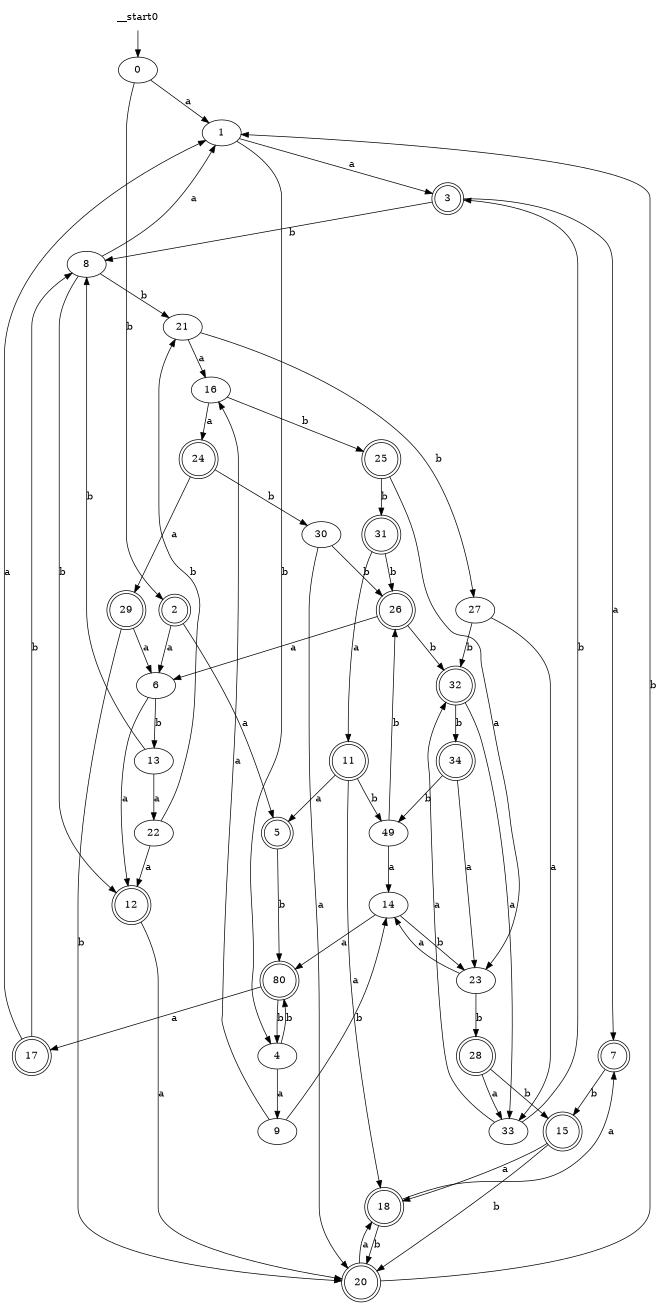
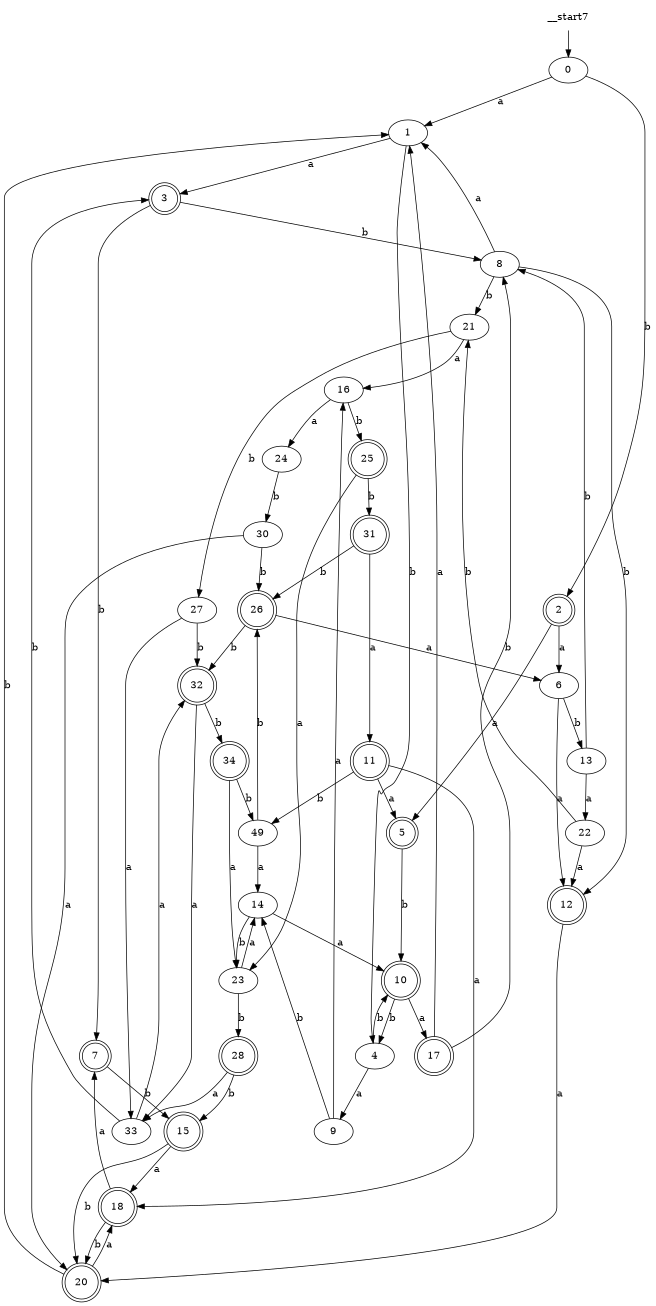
node "__start0": label "__start0" -> "__start7"
node "24": shape doublecircle -> ellipse
node "29": removed
edge "3" -> "7": label "a" -> "b"
node "80": label "80" -> "10"
